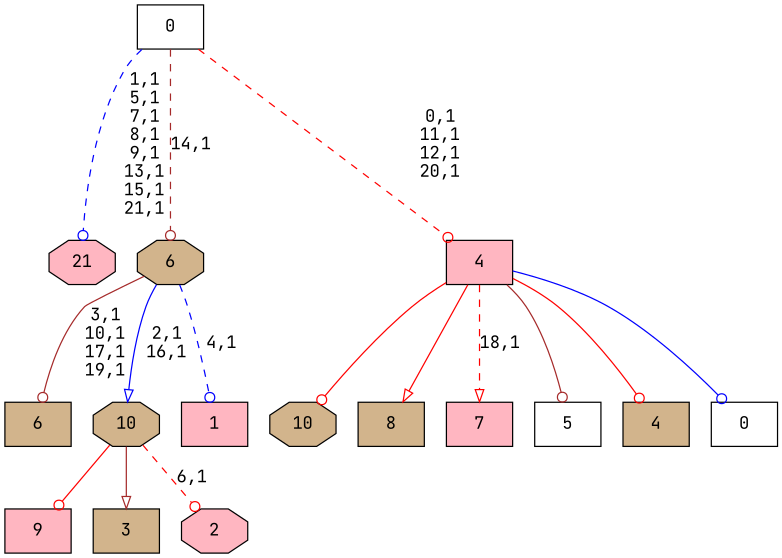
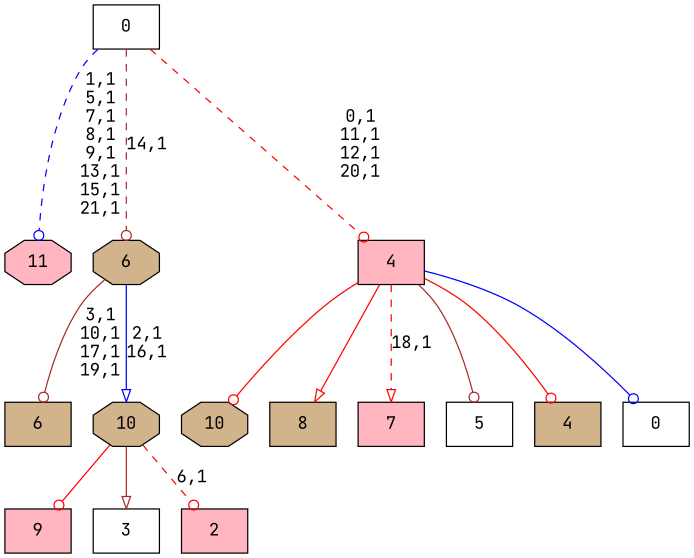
node "21": label "21" -> "11"
node "1": removed
node "3": fillcolor tan -> white
node "2": shape octagon -> box
